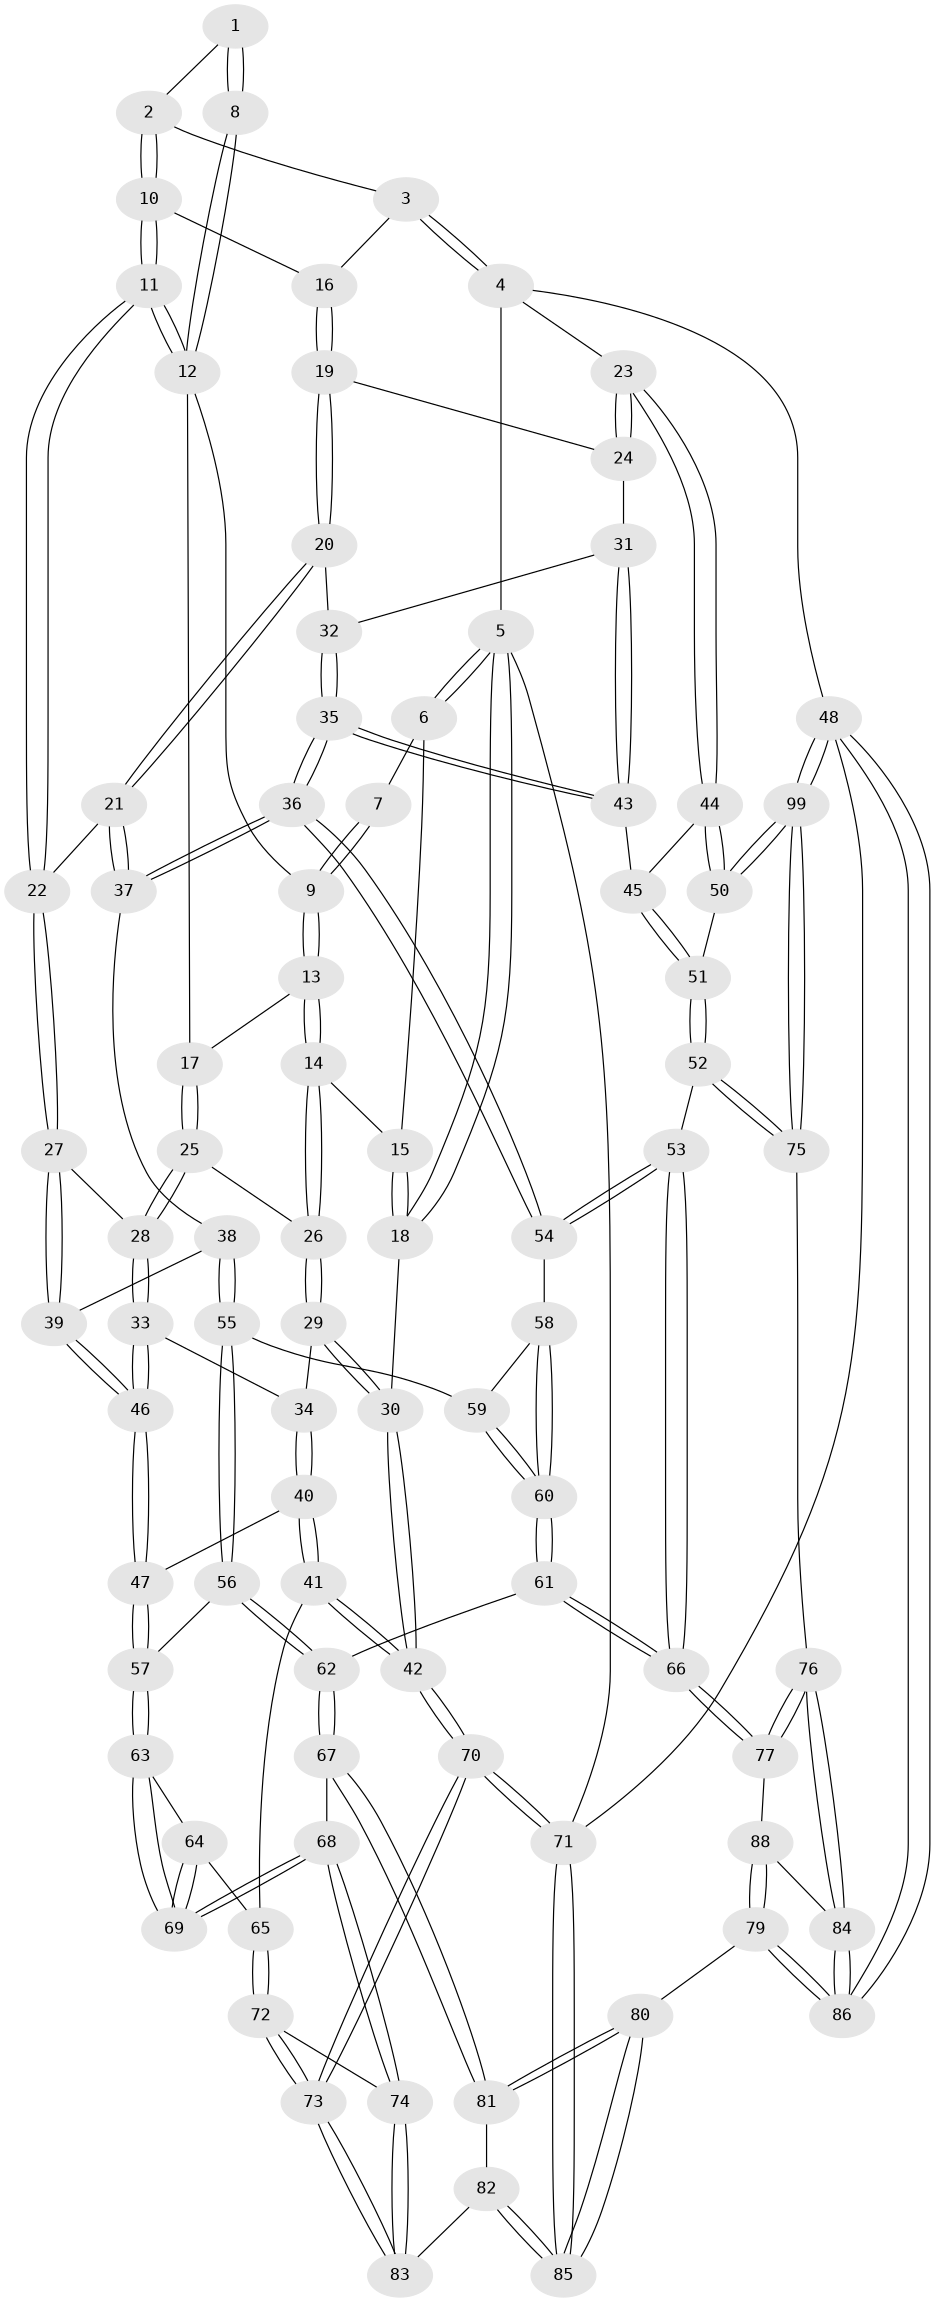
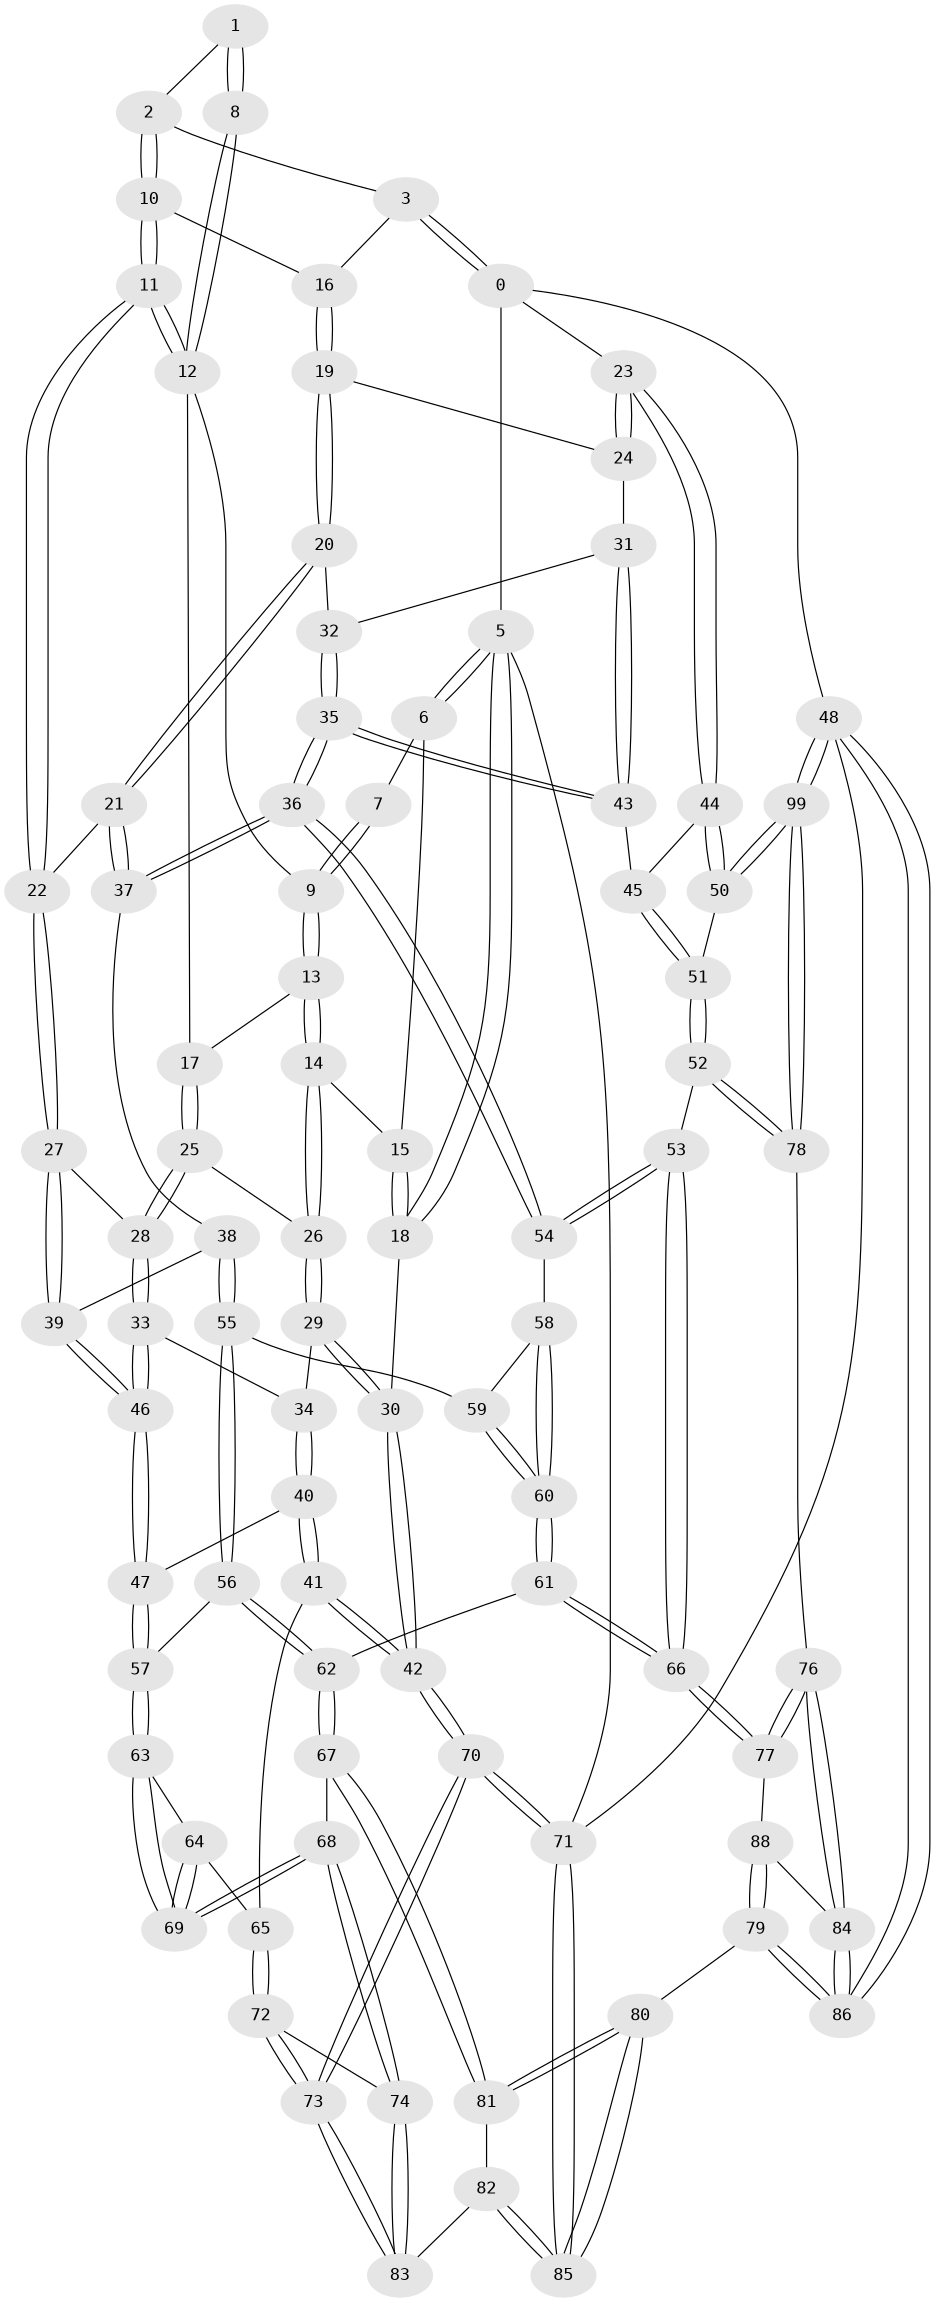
node "4": label "4" -> "0"
node "75": label "75" -> "78"
